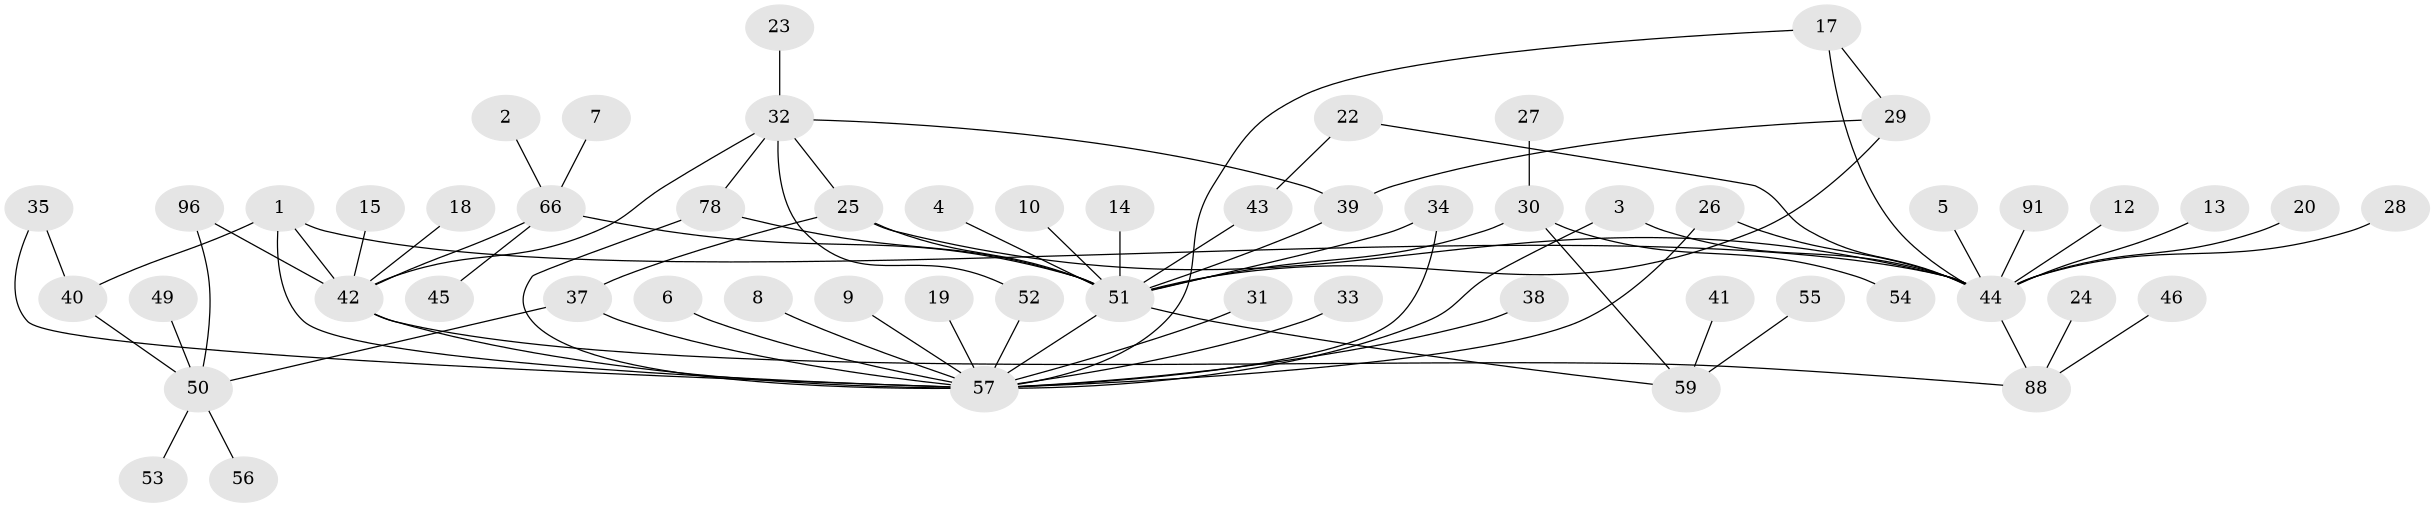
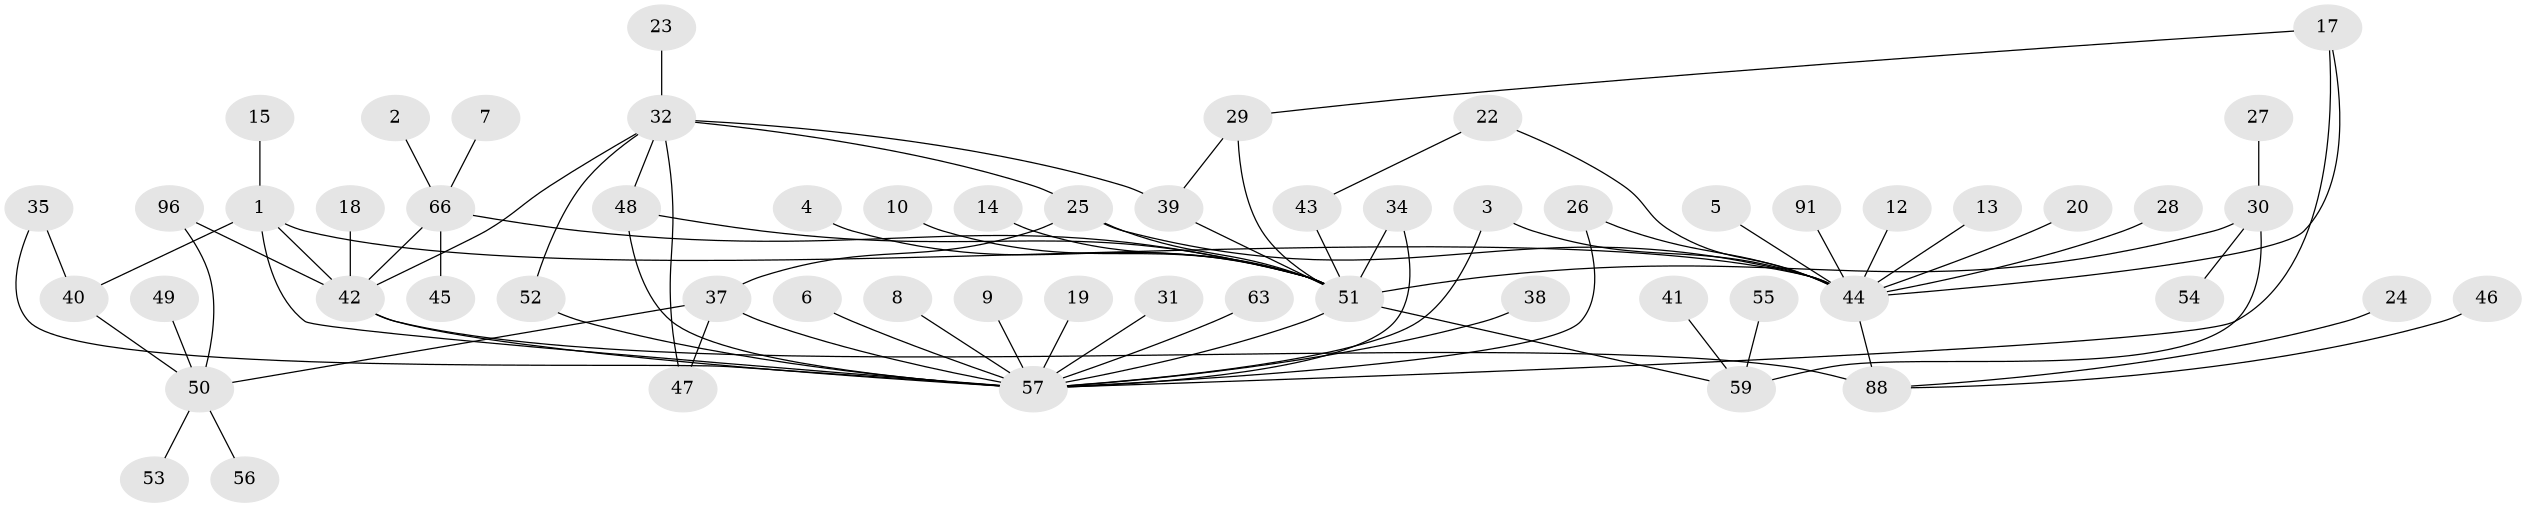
node "78": label "78" -> "48"
edge "15" -- "42": now "15" -- "1"
node "33": label "33" -> "63"
node "47": added
